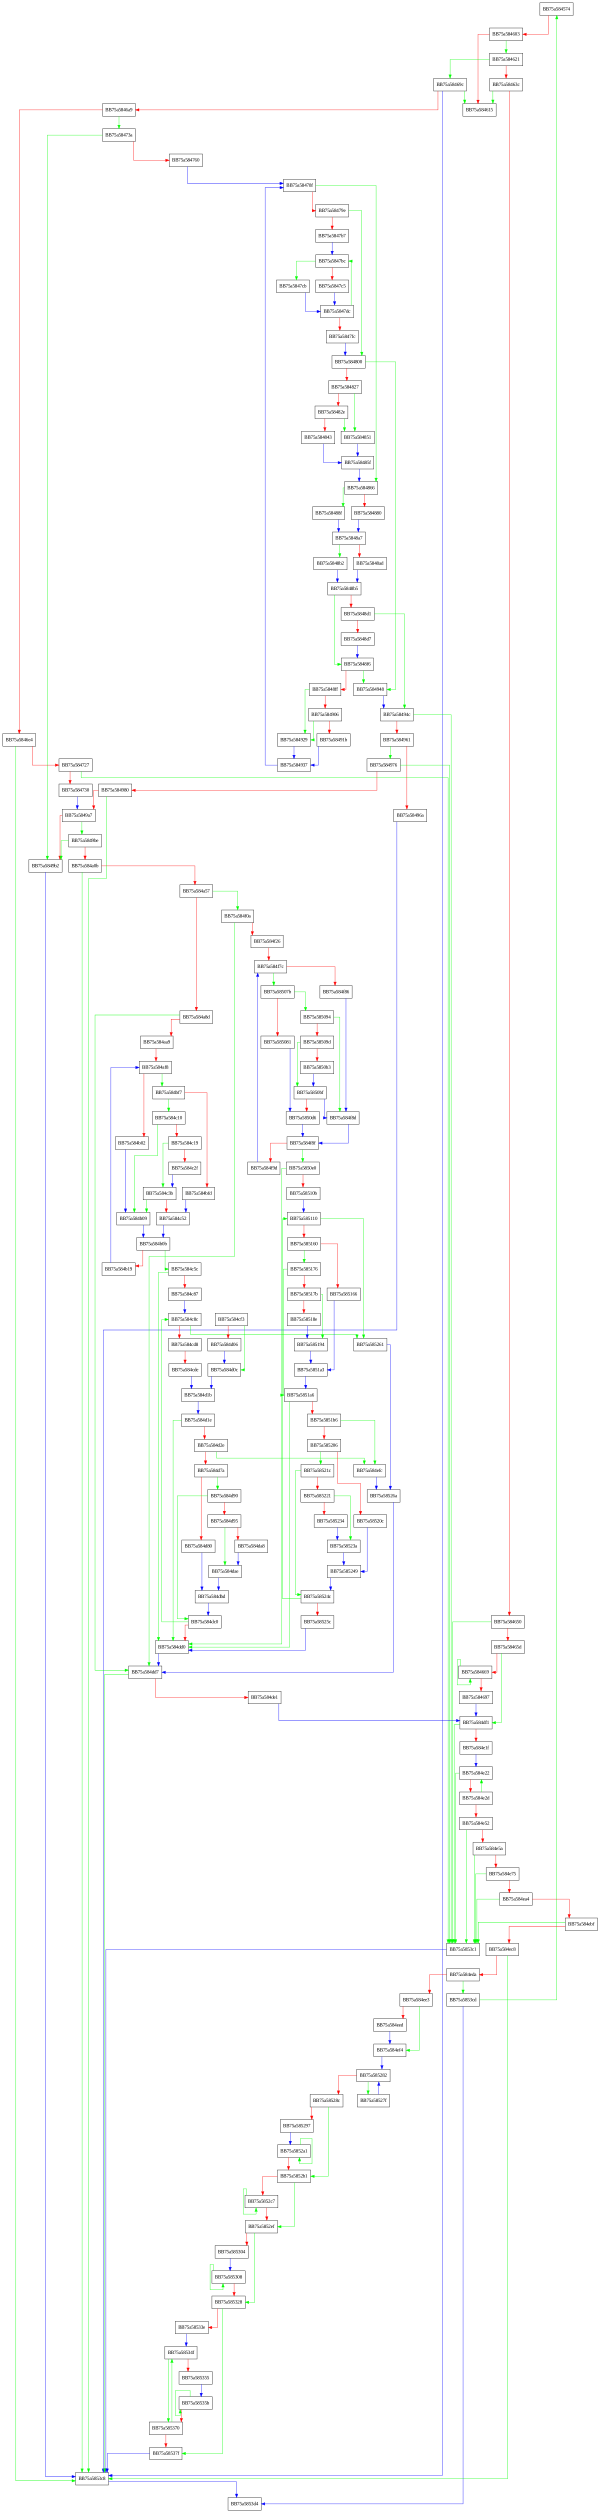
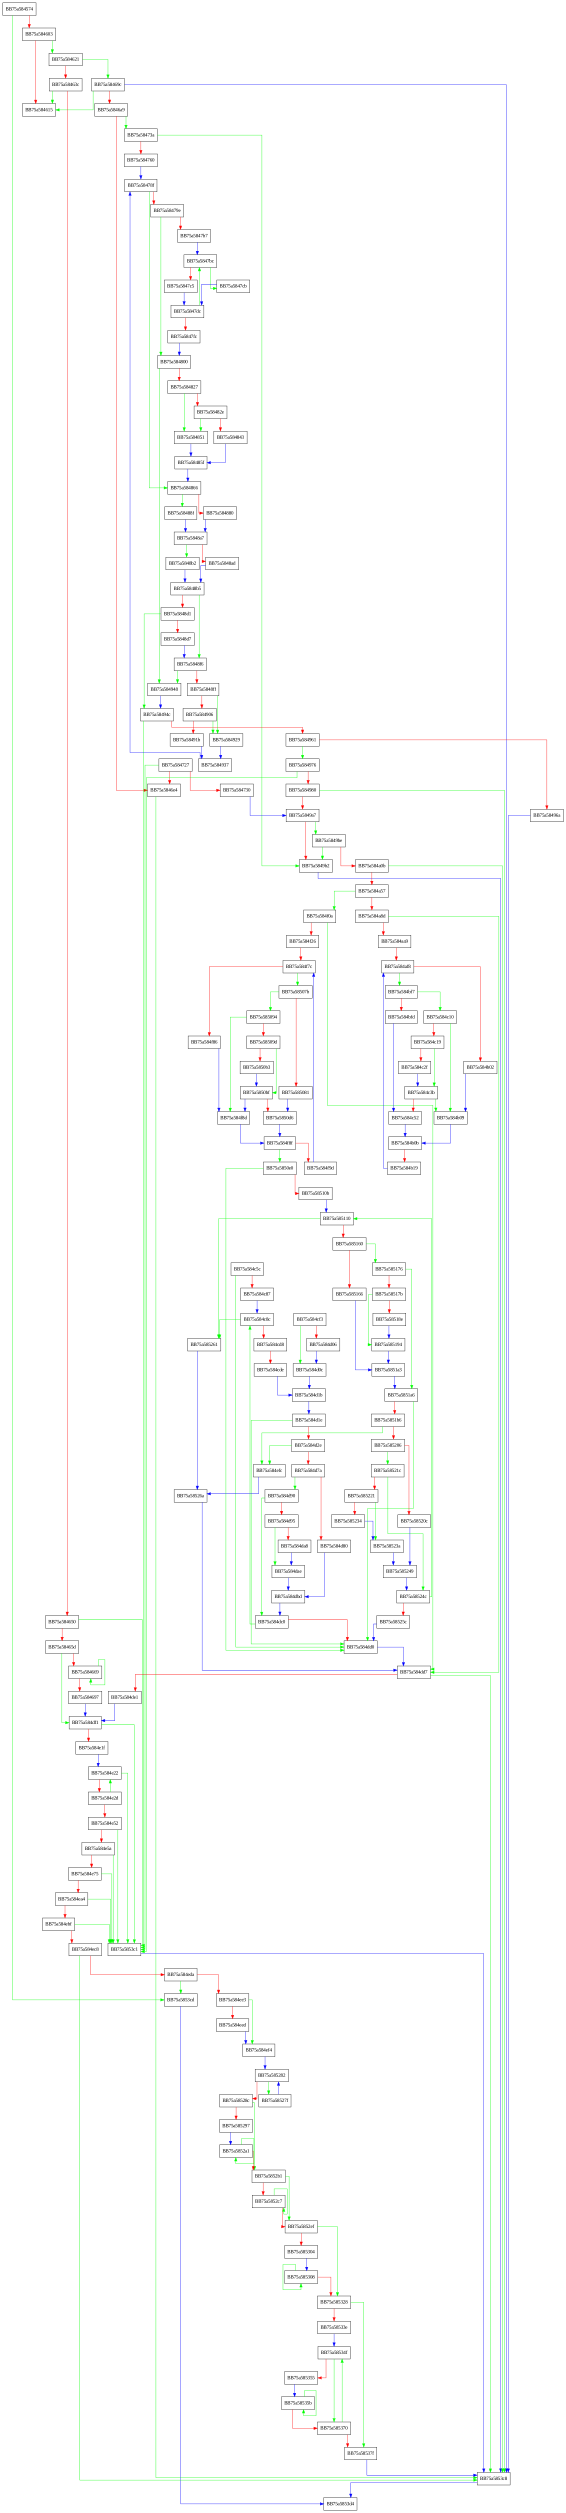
edge "BB75a5846e4" -> "BB75a584727": reversed
edge "BB75a5853cd" -> "BB75a584574": reversed
edge "BB75a584b0b" -> "BB75a584c5c": removed
